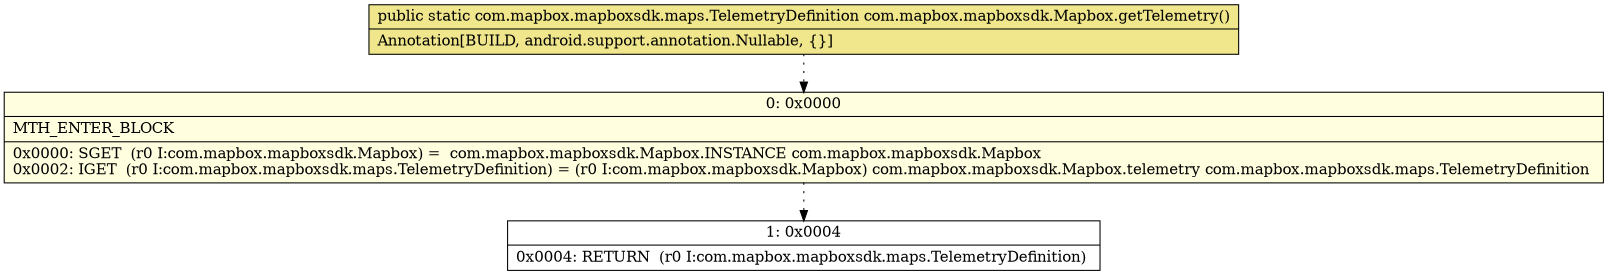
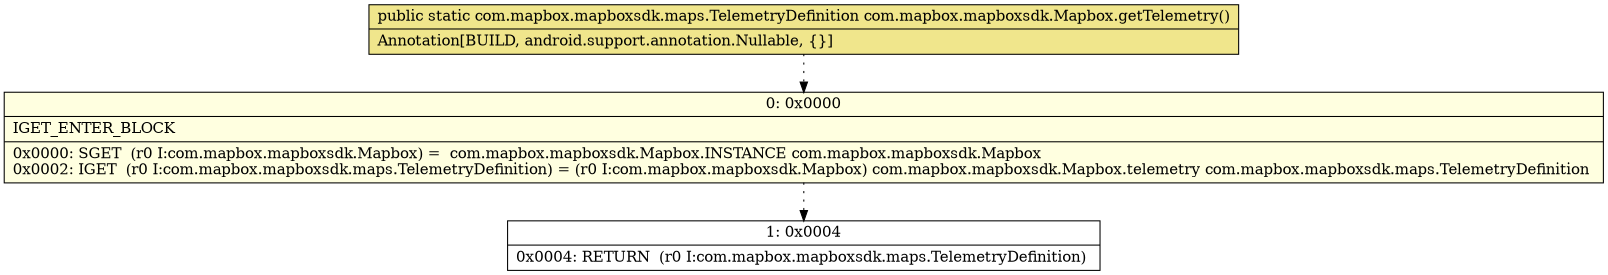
node "0: 0x0000": text "MTH_ENTER_BLOCK" -> "IGET_ENTER_BLOCK"
